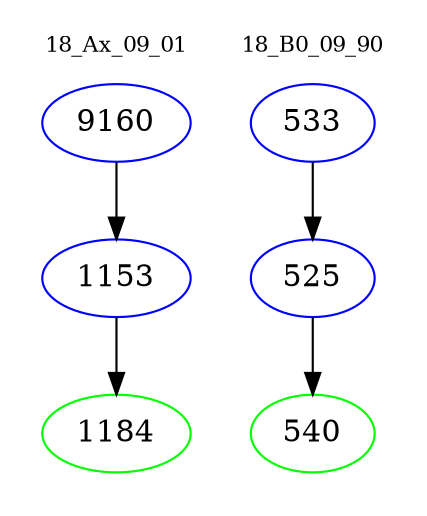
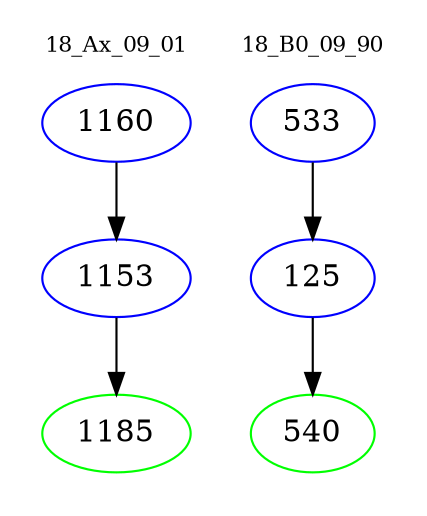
node "9160": label "9160" -> "1160"
node "525": label "525" -> "125"
node "1184": label "1184" -> "1185"
